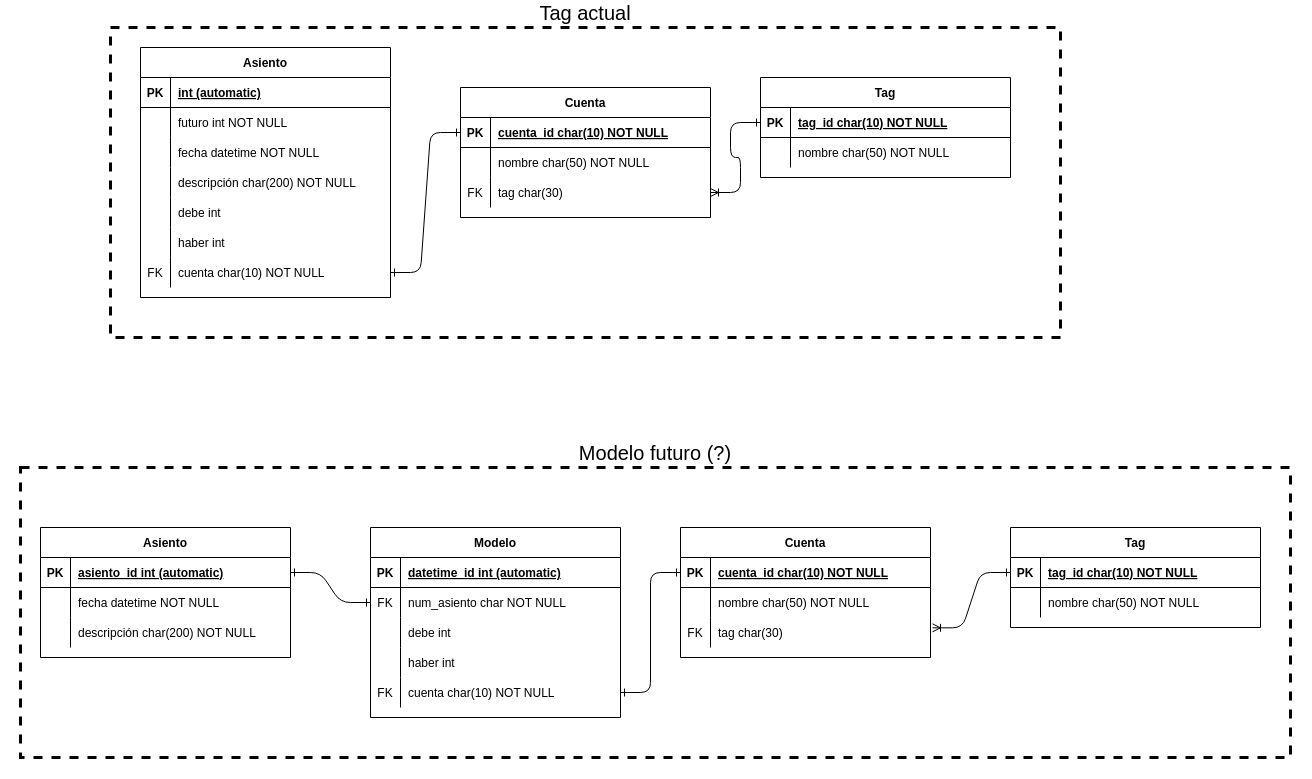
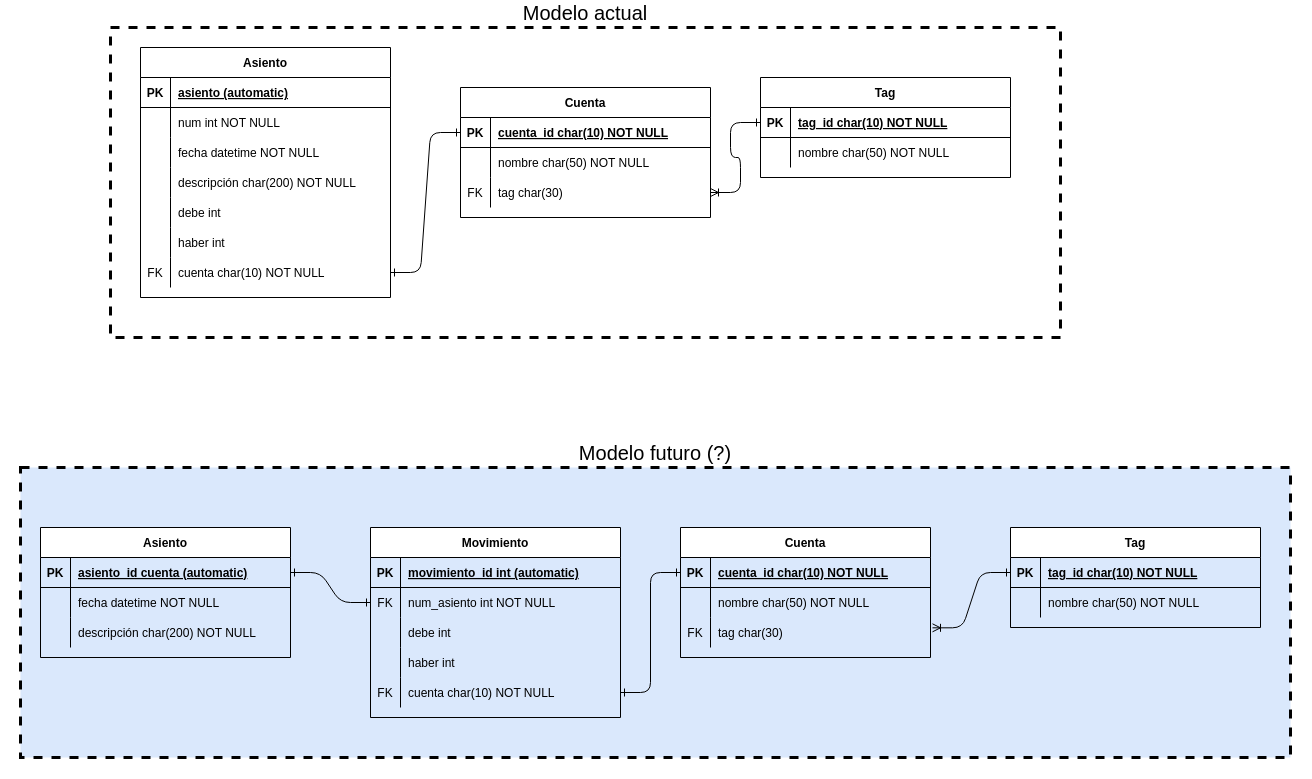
node "Tag actual": label "Tag actual" -> "Modelo actual"
node "int (automatic)": label "int (automatic)" -> "asiento (automatic)"
node "futuro int NOT NULL": label "futuro int NOT NULL" -> "num int NOT NULL"
node "Modelo": label "Modelo" -> "Movimiento"
node "asiento_id int (automatic)": label "asiento_id int (automatic)" -> "asiento_id cuenta (automatic)"
node "datetime_id int (automatic)": label "datetime_id int (automatic)" -> "movimiento_id int (automatic)"
node "num_asiento char NOT NULL": label "num_asiento char NOT NULL" -> "num_asiento int NOT NULL"
node "Modelo futuro (?)": fillcolor #ffffff -> #dae8fc
